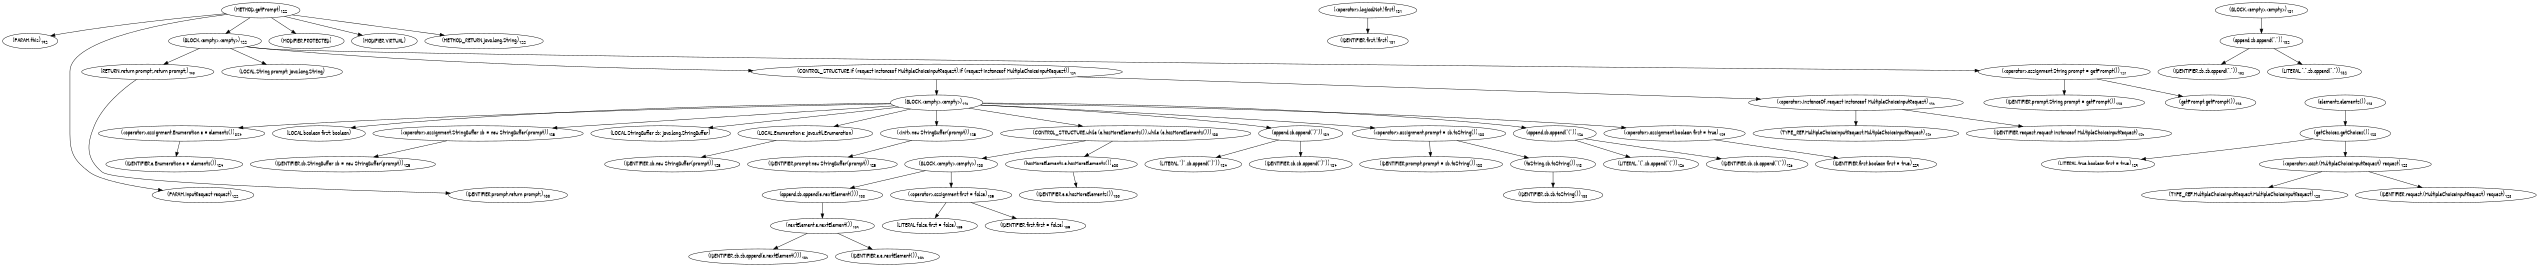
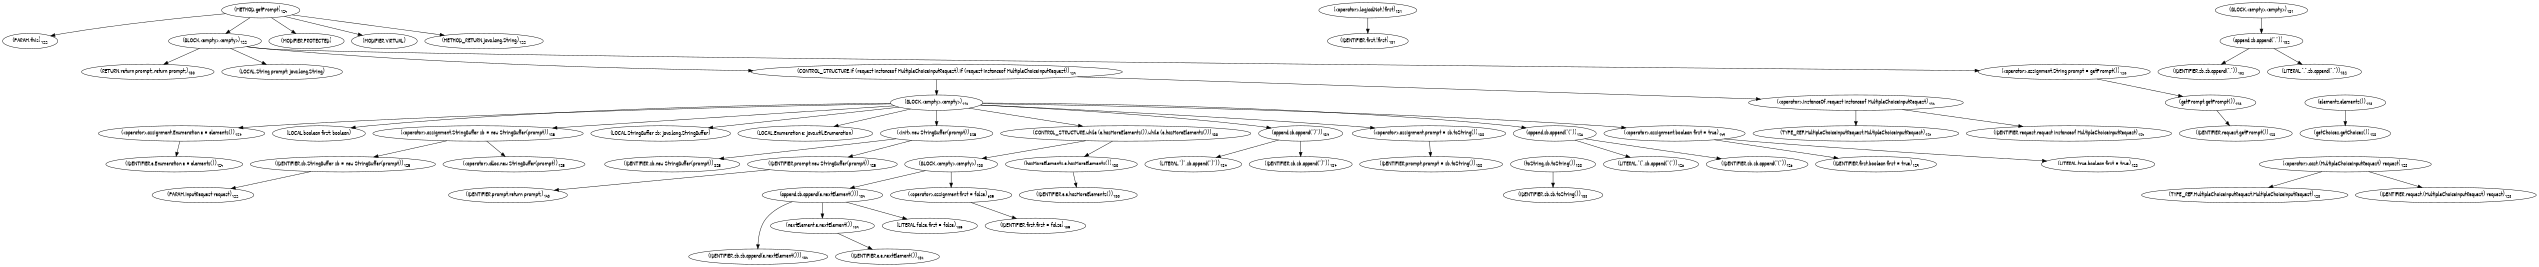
node "(METHOD,getPrompt)": text "122" -> "124"
node "(PARAM,this)": text "192" -> "122"
node "(RETURN,return prompt;,return prompt;)": text "140" -> "180"
node "(<operator>.assignment,String prompt = getPrompt())": text "121" -> "123"
edge "(METHOD,getPrompt)" -> "(PARAM,InputRequest request)": now "(IDENTIFIER,sb,StringBuffer sb = new StringBuffer(prompt))" -> "(PARAM,InputRequest request)"
node "(IDENTIFIER,prompt,String prompt = getPrompt())": removed
node "(<operator>.assignment,Enumeration e = elements())": text "827" -> "127"
node "(<init>,new StringBuffer(prompt))": text "125" -> "825"
node "(<operator>.assignment,boolean first = true)": text "129" -> "149"
node "(IDENTIFIER,request,getPrompt())": added
edge "(getChoices,getChoices())" -> "(<operator>.cast,(MultipleChoiceInputRequest) request)": removed
edge "(LOCAL,Enumeration e: java.util.Enumeration)" -> "(IDENTIFIER,sb,new StringBuffer(prompt))": now "(<init>,new StringBuffer(prompt))" -> "(IDENTIFIER,sb,new StringBuffer(prompt))"
edge "(<operator>.assignment,prompt = sb.toString())" -> "(toString,sb.toString())": removed
edge "(getChoices,getChoices())" -> "(LITERAL,true,boolean first = true)": now "(<operator>.assignment,boolean first = true)" -> "(LITERAL,true,boolean first = true)"
node "(IDENTIFIER,e,Enumeration e = elements())": text "127" -> "124"
node "(<operator>.alloc,new StringBuffer(prompt))": added
node "(IDENTIFIER,sb,new StringBuffer(prompt))": text "125" -> "325"
node "(hasMoreElements,e.hasMoreElements())": text "630" -> "130"
node "(toString,sb.toString())": text "118" -> "138"
node "(IDENTIFIER,first,boolean first = true)": text "229" -> "129"
node "(LITERAL,true,boolean first = true)": text "129" -> "123"
edge "(RETURN,return prompt;,return prompt;)" -> "(IDENTIFIER,prompt,return prompt;)": now "(IDENTIFIER,prompt,new StringBuffer(prompt))" -> "(IDENTIFIER,prompt,return prompt;)"
node "(IDENTIFIER,prompt,return prompt;)": text "100" -> "140"
node "(append,sb.append(e.nextElement()))": text "138" -> "134"
node "(<operator>.assignment,first = false)": text "135" -> "635"
edge "(<operator>.assignment,first = false)" -> "(LITERAL,false,first = false)": now "(append,sb.append(e.nextElement()))" -> "(LITERAL,false,first = false)"
edge "(nextElement,e.nextElement())" -> "(IDENTIFIER,sb,sb.append(e.nextElement()))": now "(append,sb.append(e.nextElement()))" -> "(IDENTIFIER,sb,sb.append(e.nextElement()))"
node "(IDENTIFIER,e,e.nextElement())": text "734" -> "134"
